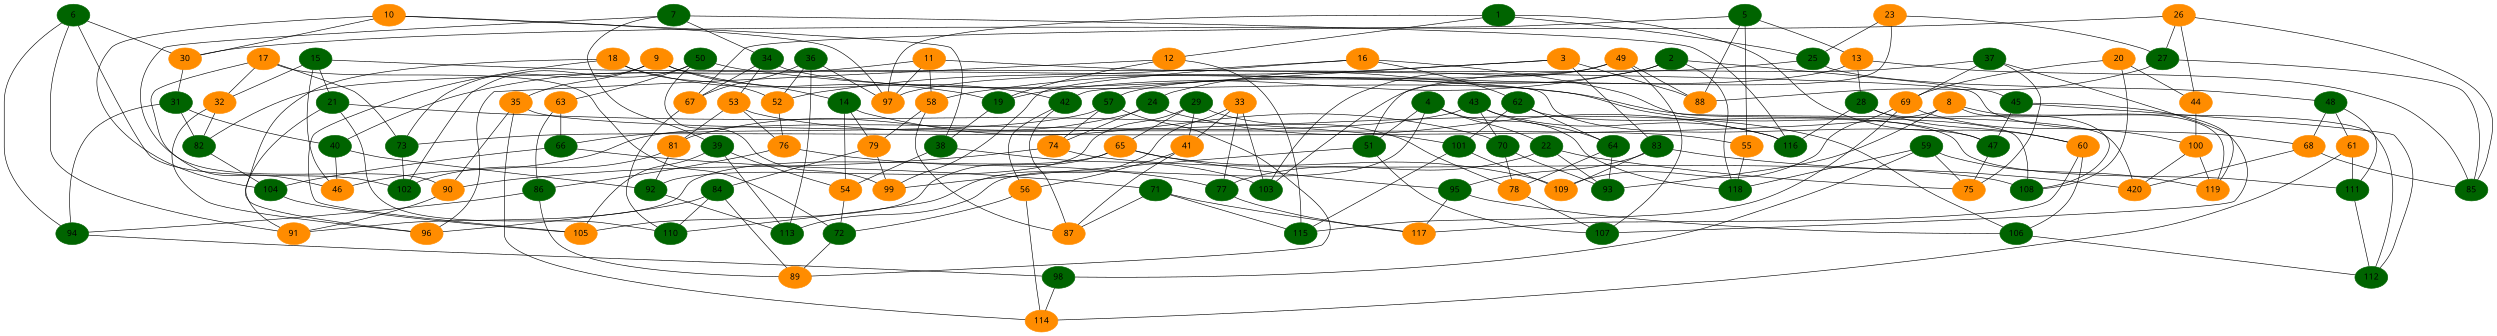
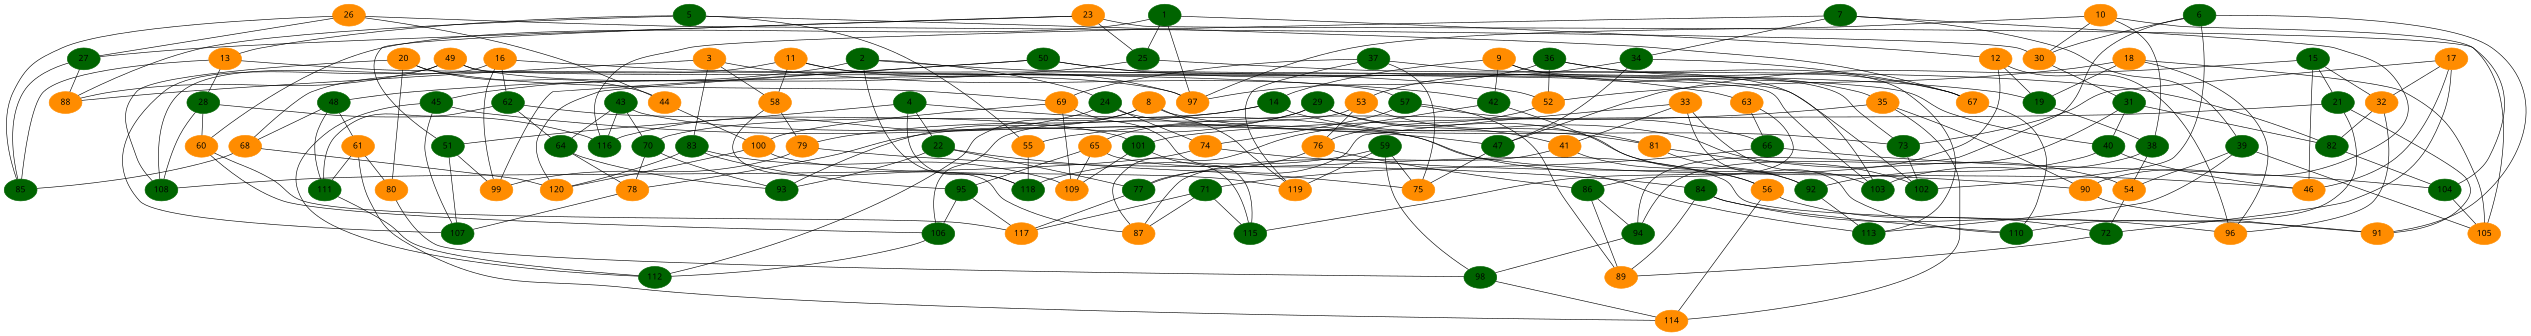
node "80": added
node "420": label "420" -> "120"
edge "65" -- "105": now "23" -- "105"
